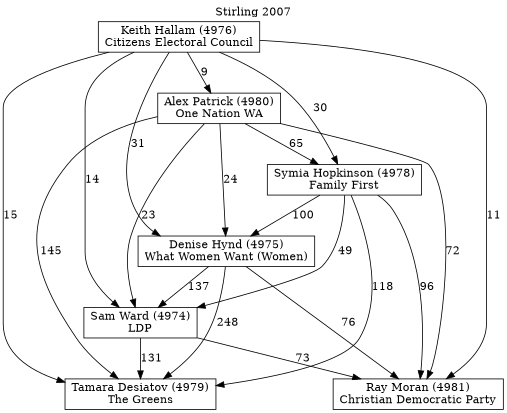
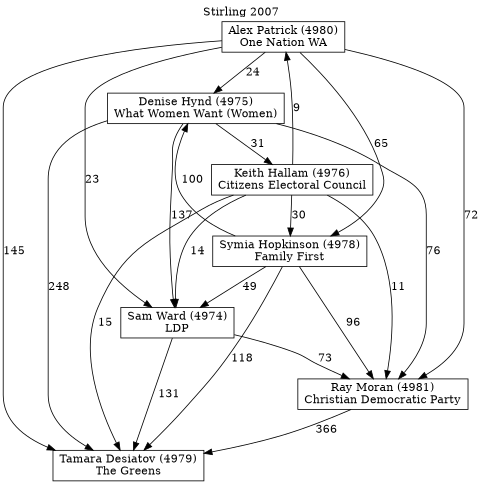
edge "Keith Hallam (4976) Citizens Electoral Council" -> "Denise Hynd (4975) What Women Want (Women)": reversed
edge "Ray Moran (4981) Christian Democratic Party" -> "Tamara Desiatov (4979) The Greens": added, label "366"
